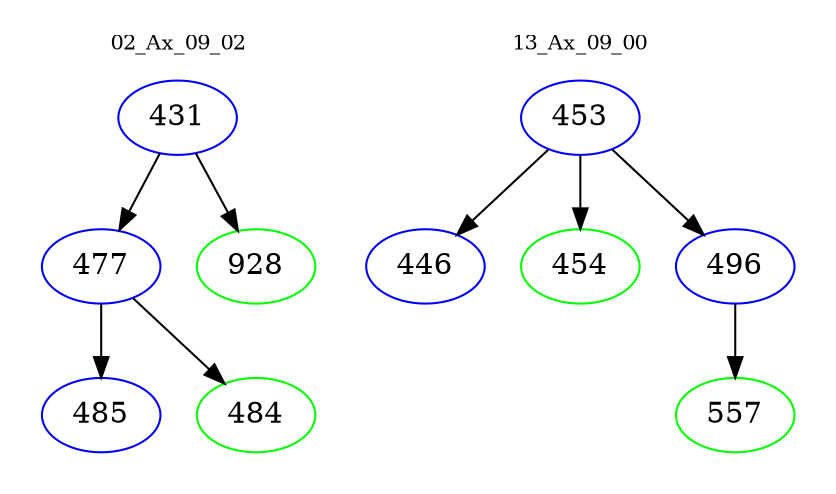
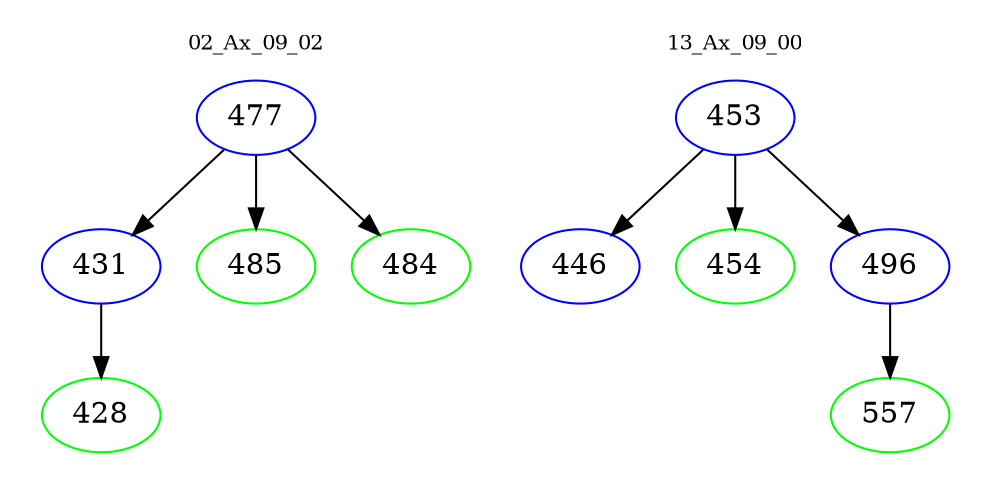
edge "431" -> "477": reversed
node "928": label "928" -> "428"
node "485": color blue -> green
